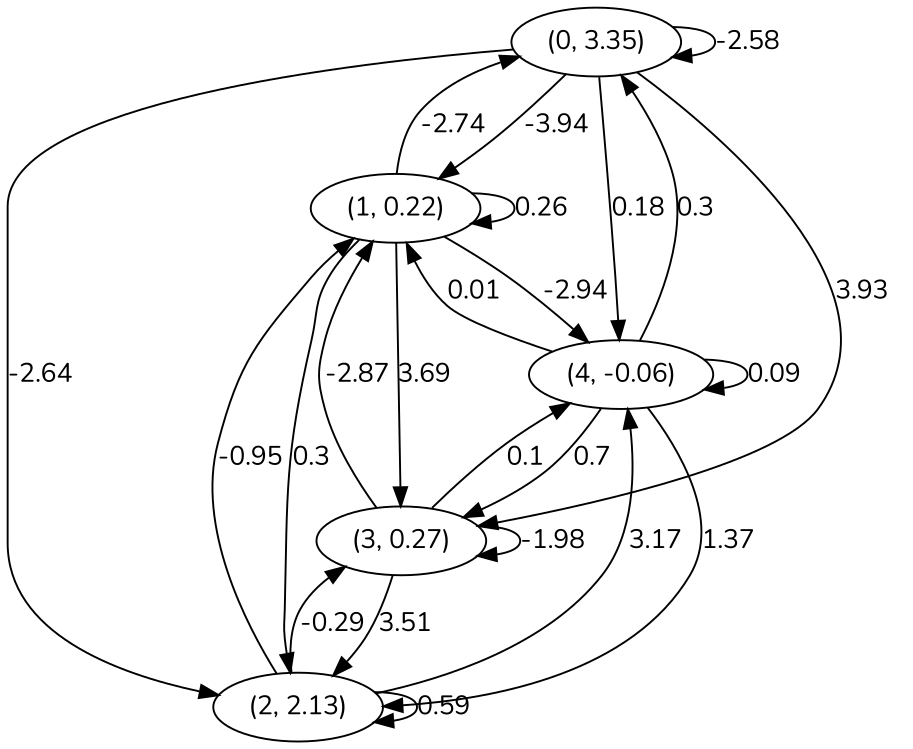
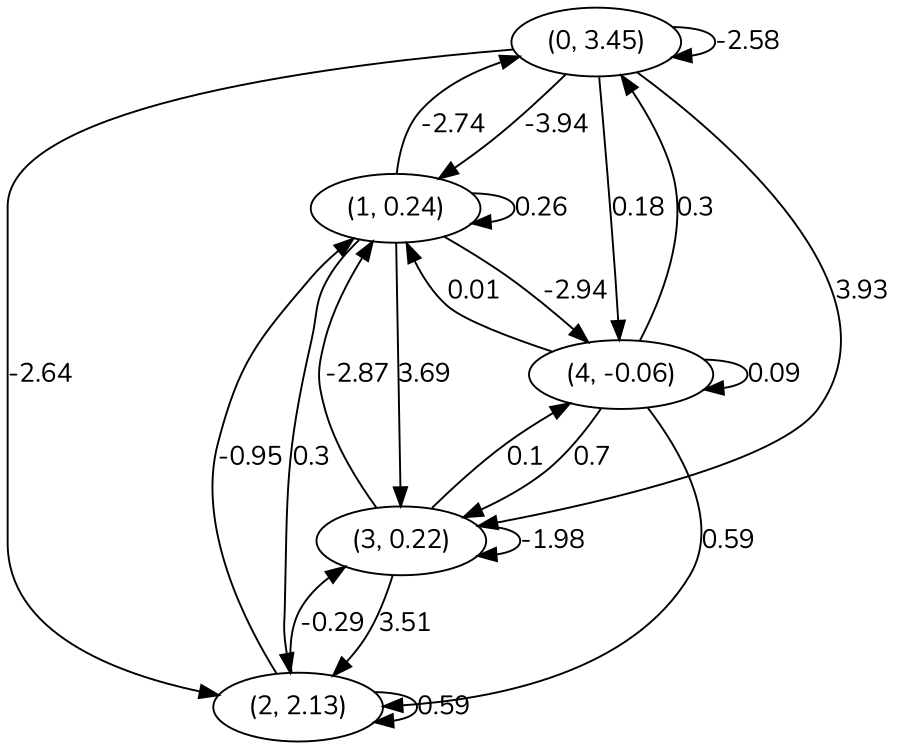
node "(0, 3.35)": label "(0, 3.35)" -> "(0, 3.45)"
node "(1, 0.22)": label "(1, 0.22)" -> "(1, 0.24)"
node "(3, 0.27)": label "(3, 0.27)" -> "(3, 0.22)"
edge "(4, -0.06)" -> "(2, 2.13)": label "1.37" -> "0.59"
edge "(2, 2.13)" -> "(4, -0.06)": removed, label "3.17"
